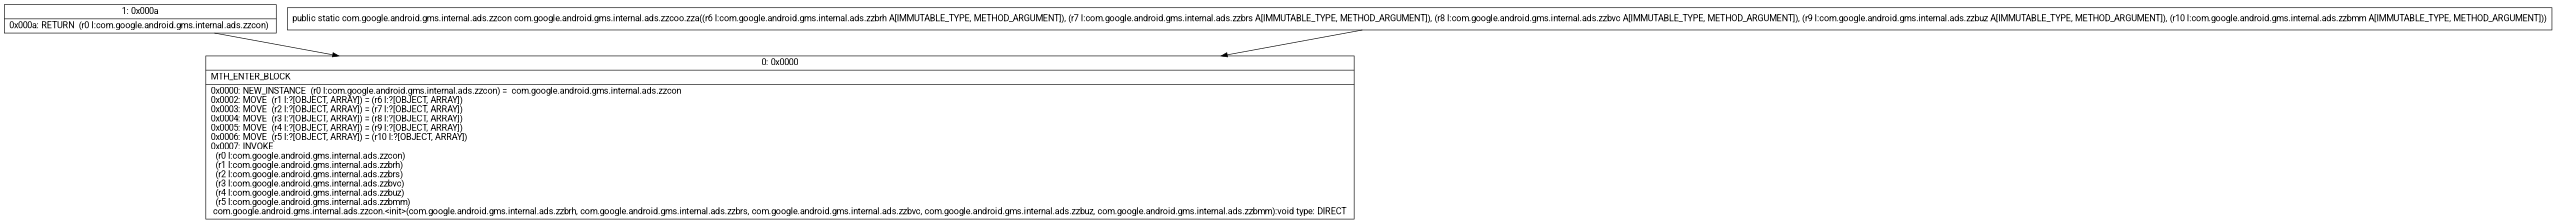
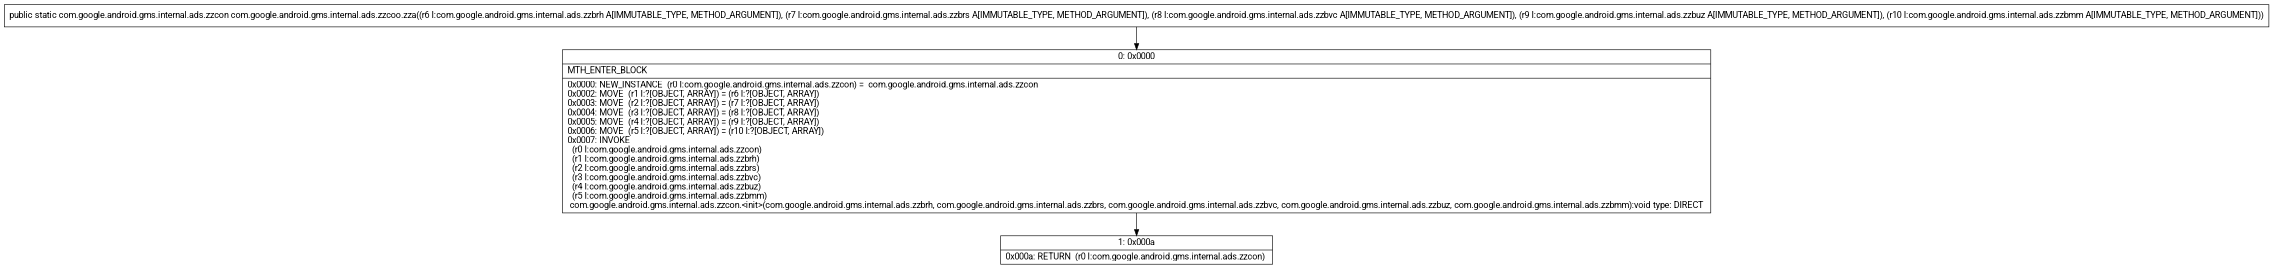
edge "1: 0x000a" -> "0: 0x0000": reversed
